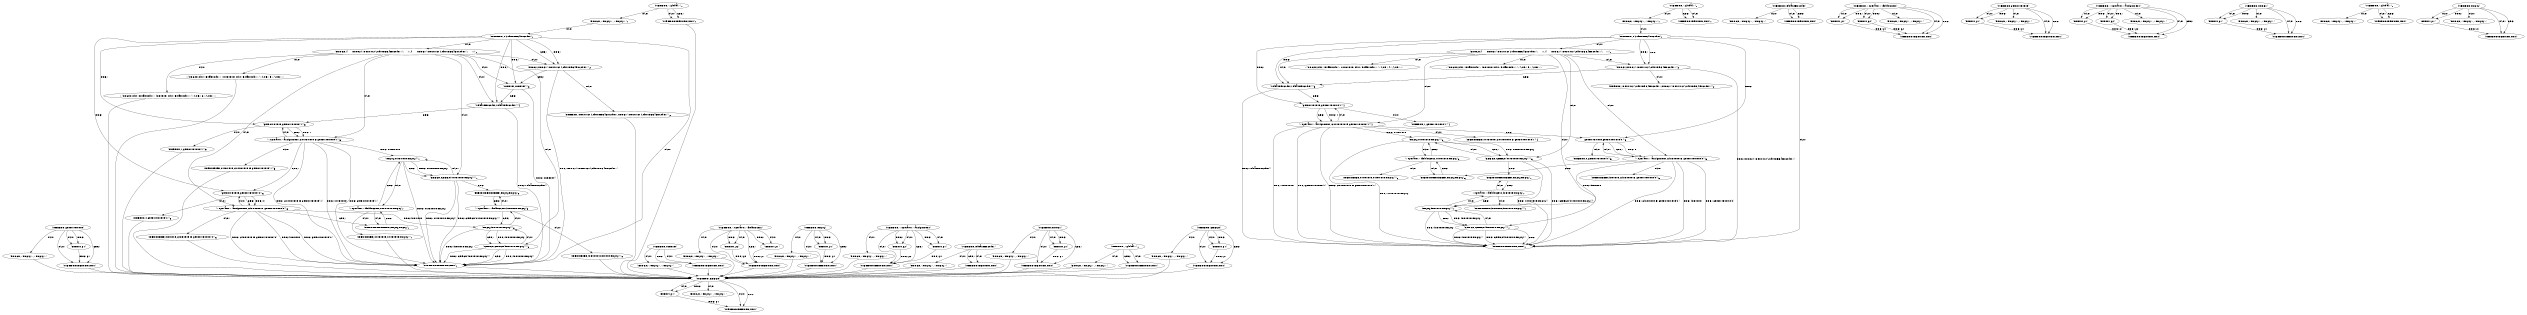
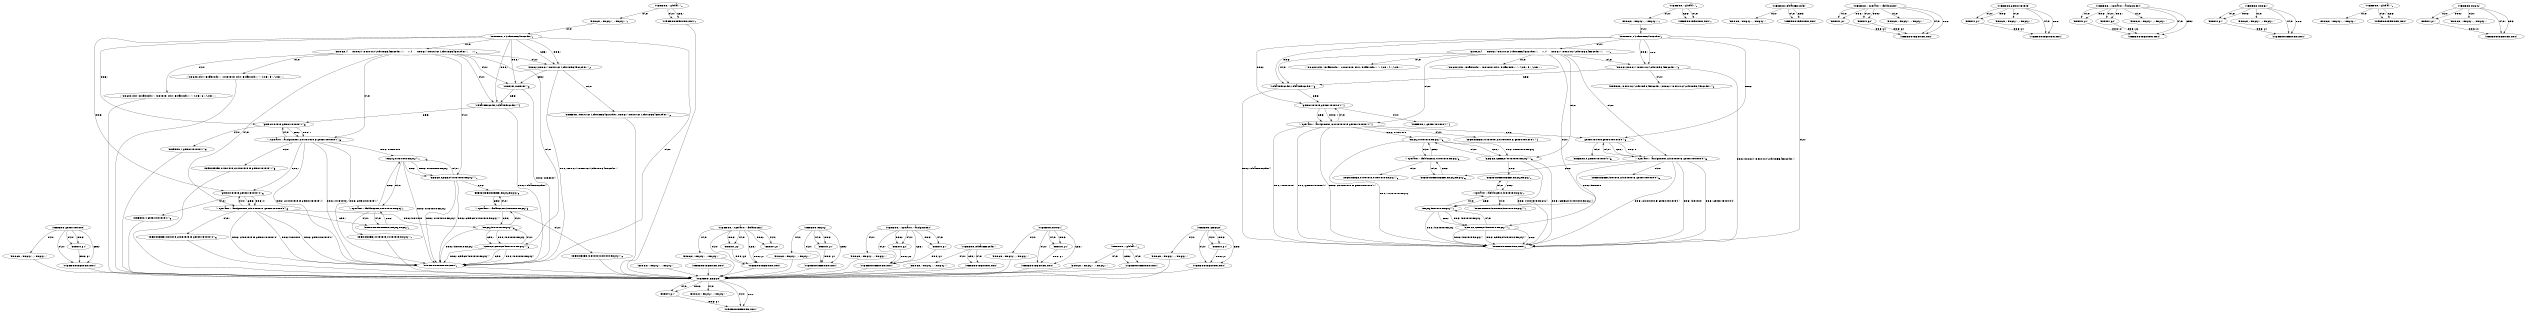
node "(METHOD,onReset)": removed
